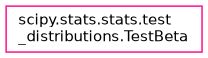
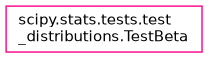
node "scipy.stats.stats.test _distributions.TestBeta": label "scipy.stats.stats.test _distributions.TestBeta" -> "scipy.stats.tests.test _distributions.TestBeta"
